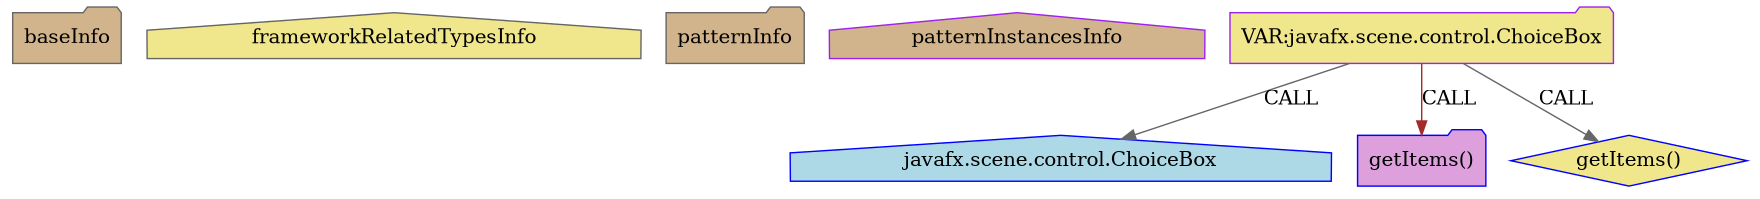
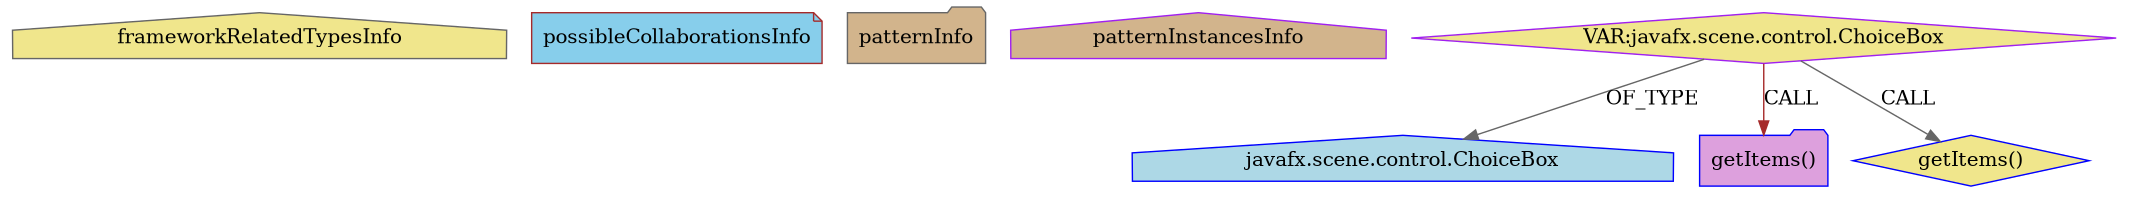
node "baseInfo": removed
node "possibleCollaborationsInfo": added
node "VAR:javafx.scene.control.ChoiceBox": shape folder -> diamond
edge "VAR:javafx.scene.control.ChoiceBox" -> "javafx.scene.control.ChoiceBox": label "CALL" -> "OF_TYPE"
